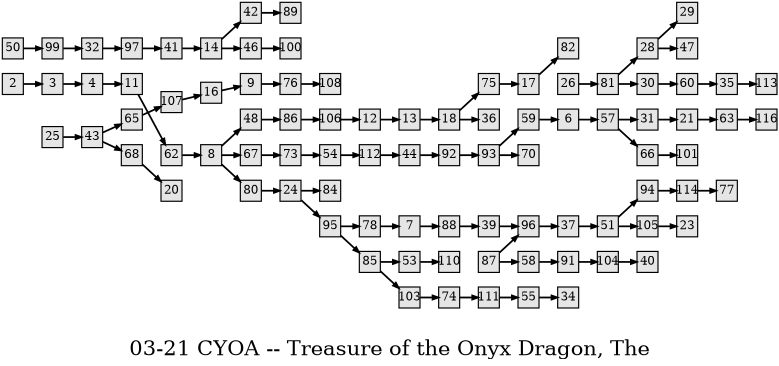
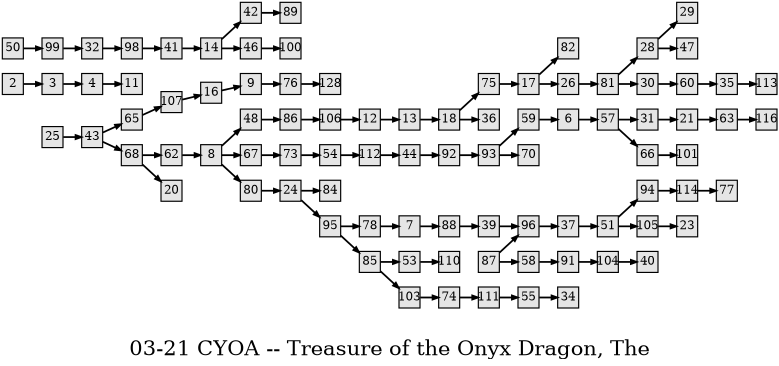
node "97": label "97" -> "98"
node "108": label "108" -> "128"
edge "17" -> "26": added
edge "11" -> "62": now "68" -> "62"
